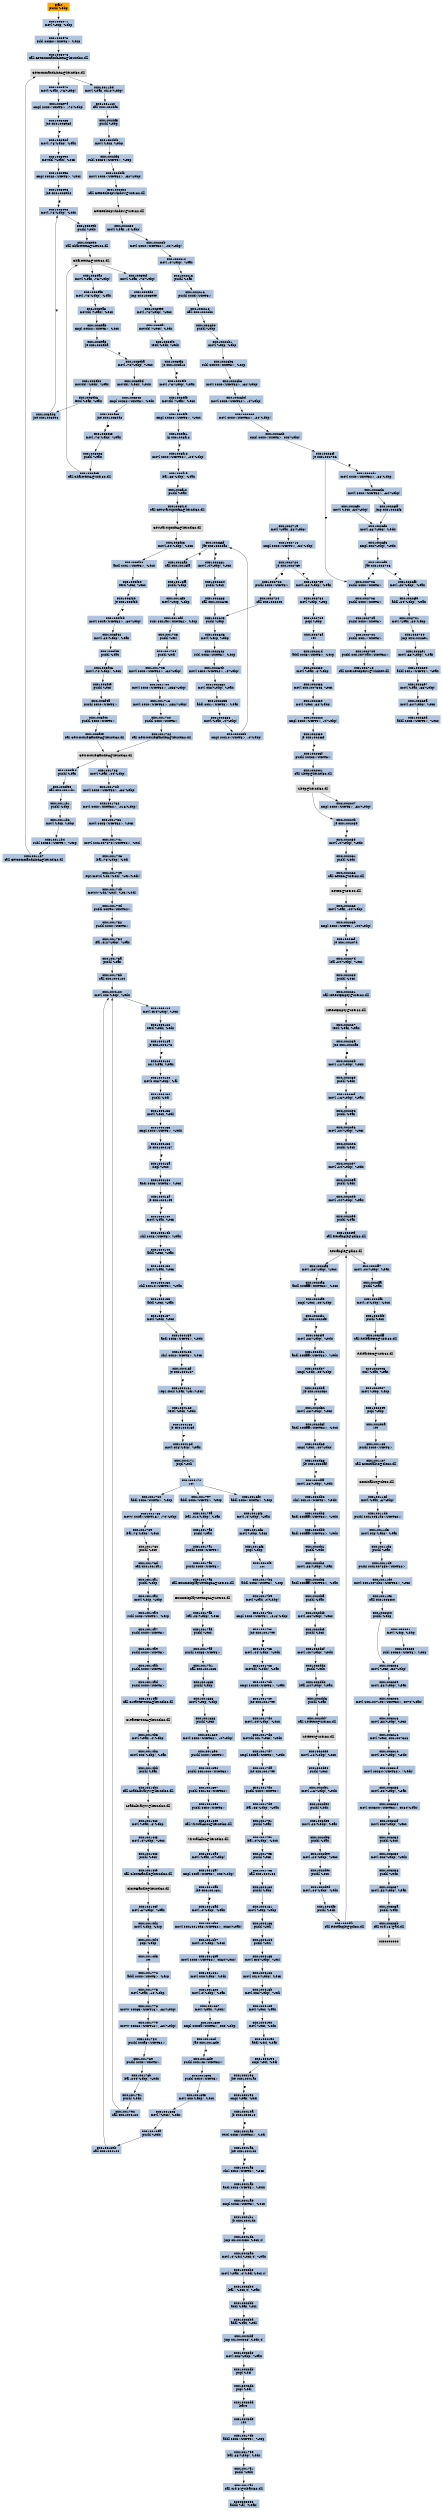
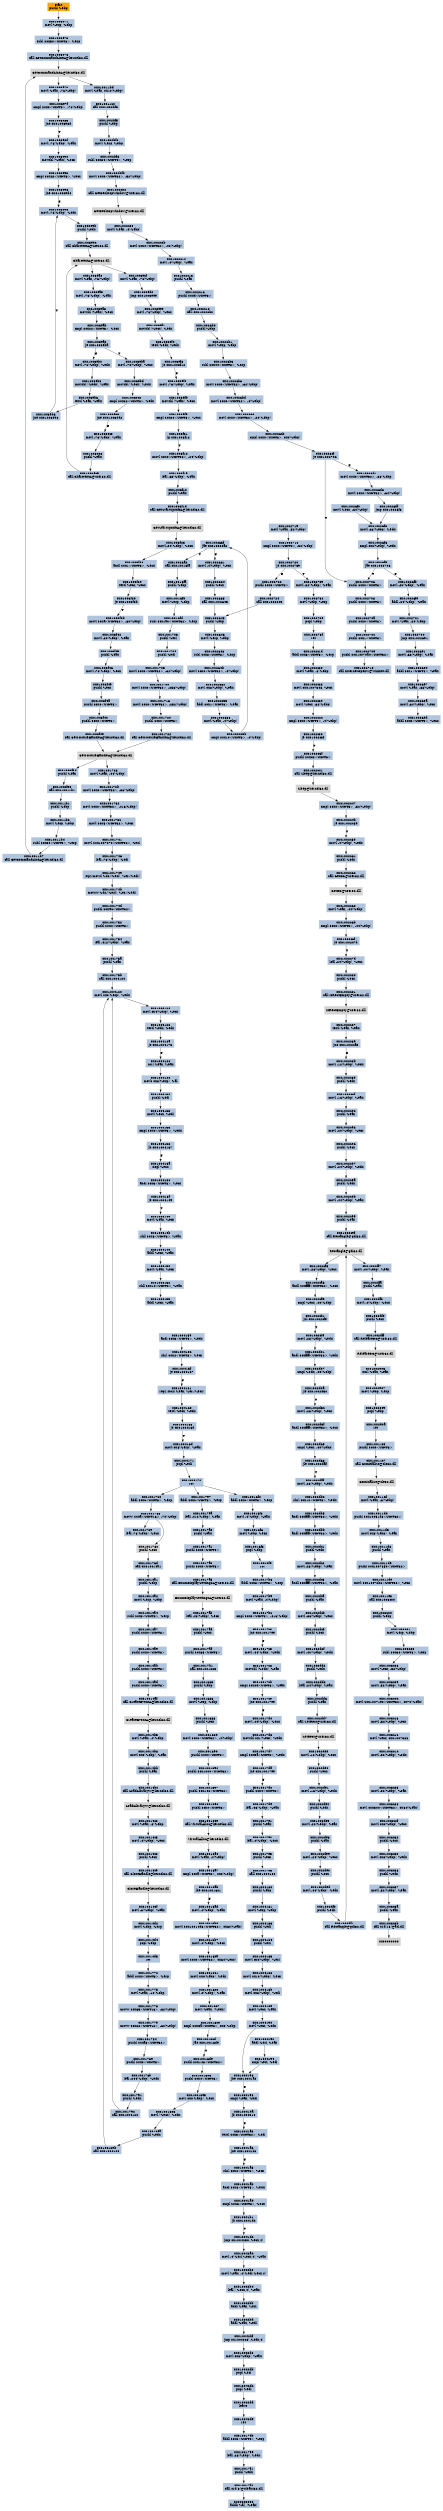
node "0x01003eb0 movl -76(%ebp), %edx": added
edge "Sleep@kernel32.dll" -> "0x01002c4b je 0x01002c5e": now "0x01002c47 cmpl $0x0<UINT8>, -52(%ebp)" -> "0x01002c4b je 0x01002c5e"
node "0x01004157 movl %edx, %ecx": removed
edge "0x01001769 leal -76(%ebp), %ecx" -> "0x0100176c pushl %ecx": now "0x01001763 movw $0xa<UINT16>, -70(%ebp)" -> "0x0100176c pushl %ecx"
edge "0x01003c00 pushl %ebp" -> "0x01003c06 movl %ecx, -52(%ebp)": now "0x01003c00 pushl %ebp" -> "0x01003c01 movl %esp, %ebp"
node "0x01003c1f movl $0x84<UINT32>, (%edx)": removed
edge "0x01002de5 movl -20(%ebp), %eax" -> "0x01002de8 pushl %eax": added
edge "0x01004190 movl %ecx, %edx" -> "0x01004192 addl %esi, %eax": now "0x01004190 movl %ecx, %edx" -> "0x01004196 jbe 0x010041a0"
